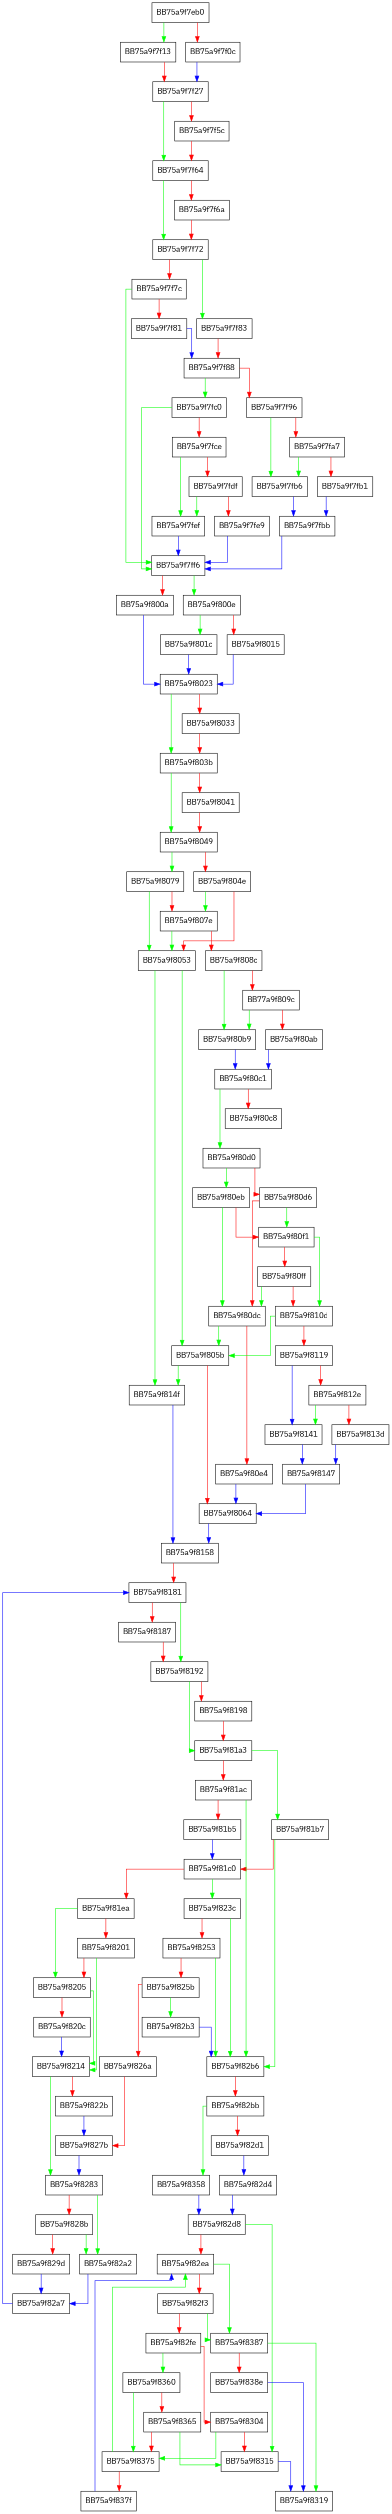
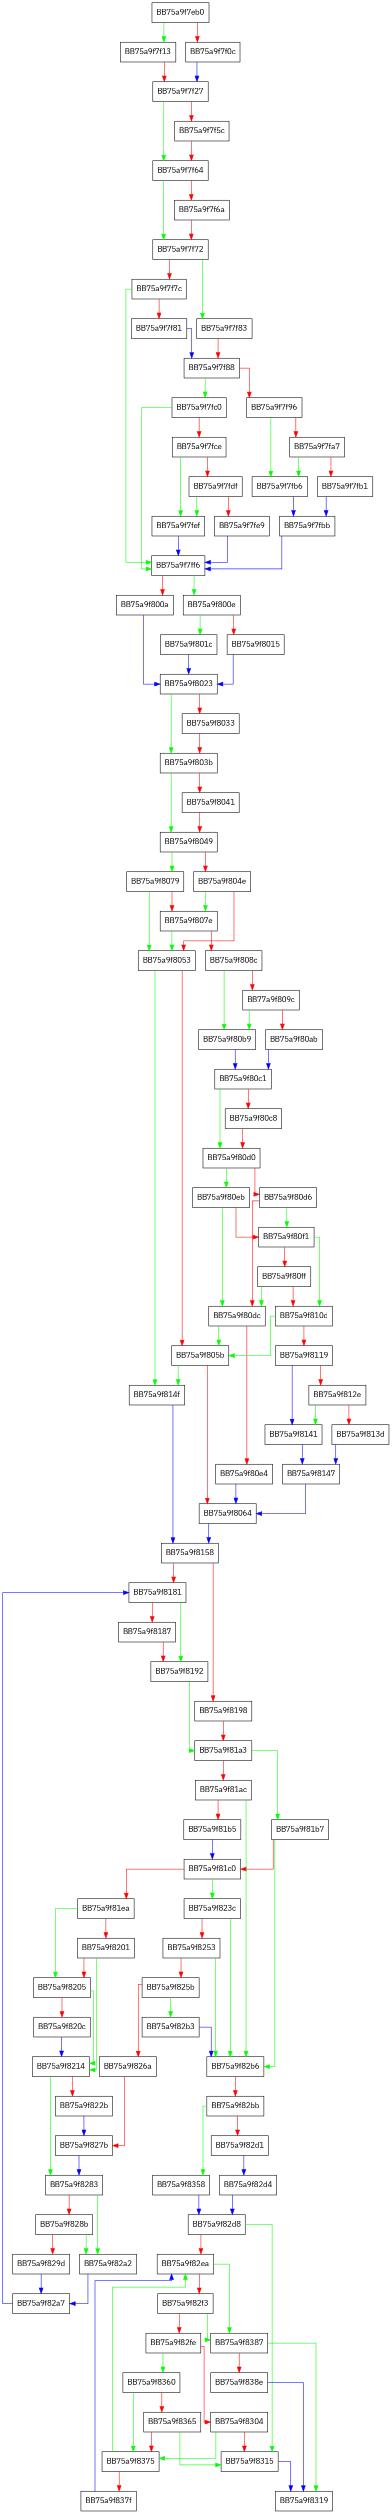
edge "BB75a9f80c8" -> "BB75a9f80d0": added
edge "BB75a9f8053" -> "BB75a9f805b": color green -> red
edge "BB75a9f8192" -> "BB75a9f8198": now "BB75a9f8158" -> "BB75a9f8198"
